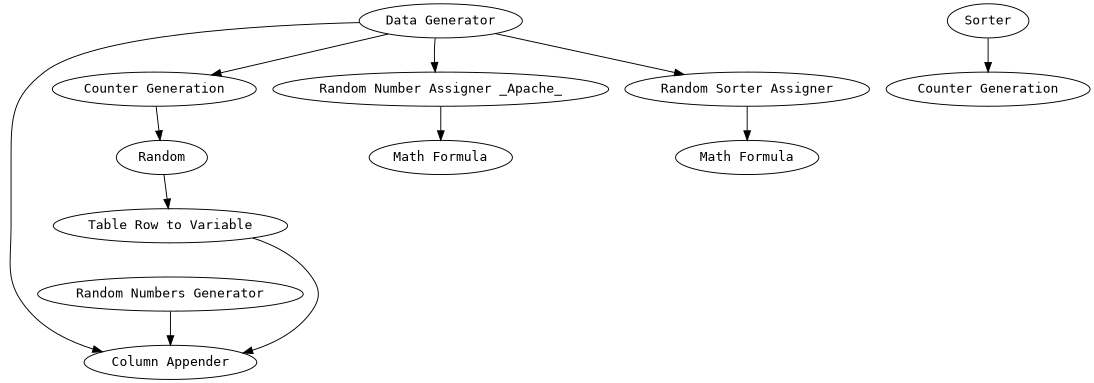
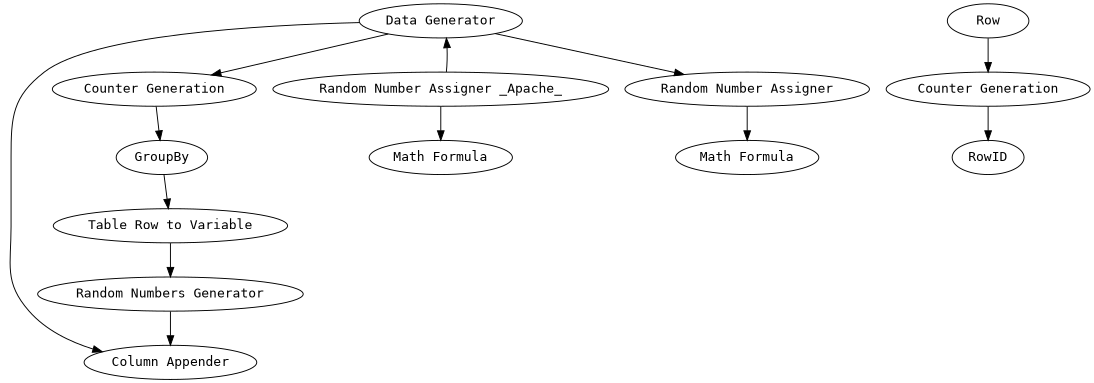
node "Sorter": label "Sorter" -> "Row"
edge "Data Generator" -> "Random Number Assigner _Apache_": reversed
node "Random Sorter Assigner": label "Random Sorter Assigner" -> "Random Number Assigner"
node "Random": label "Random" -> "GroupBy"
node "RowID": added
edge "Table Row to Variable" -> "Column Appender": now "Table Row to Variable" -> "Random Numbers Generator"
